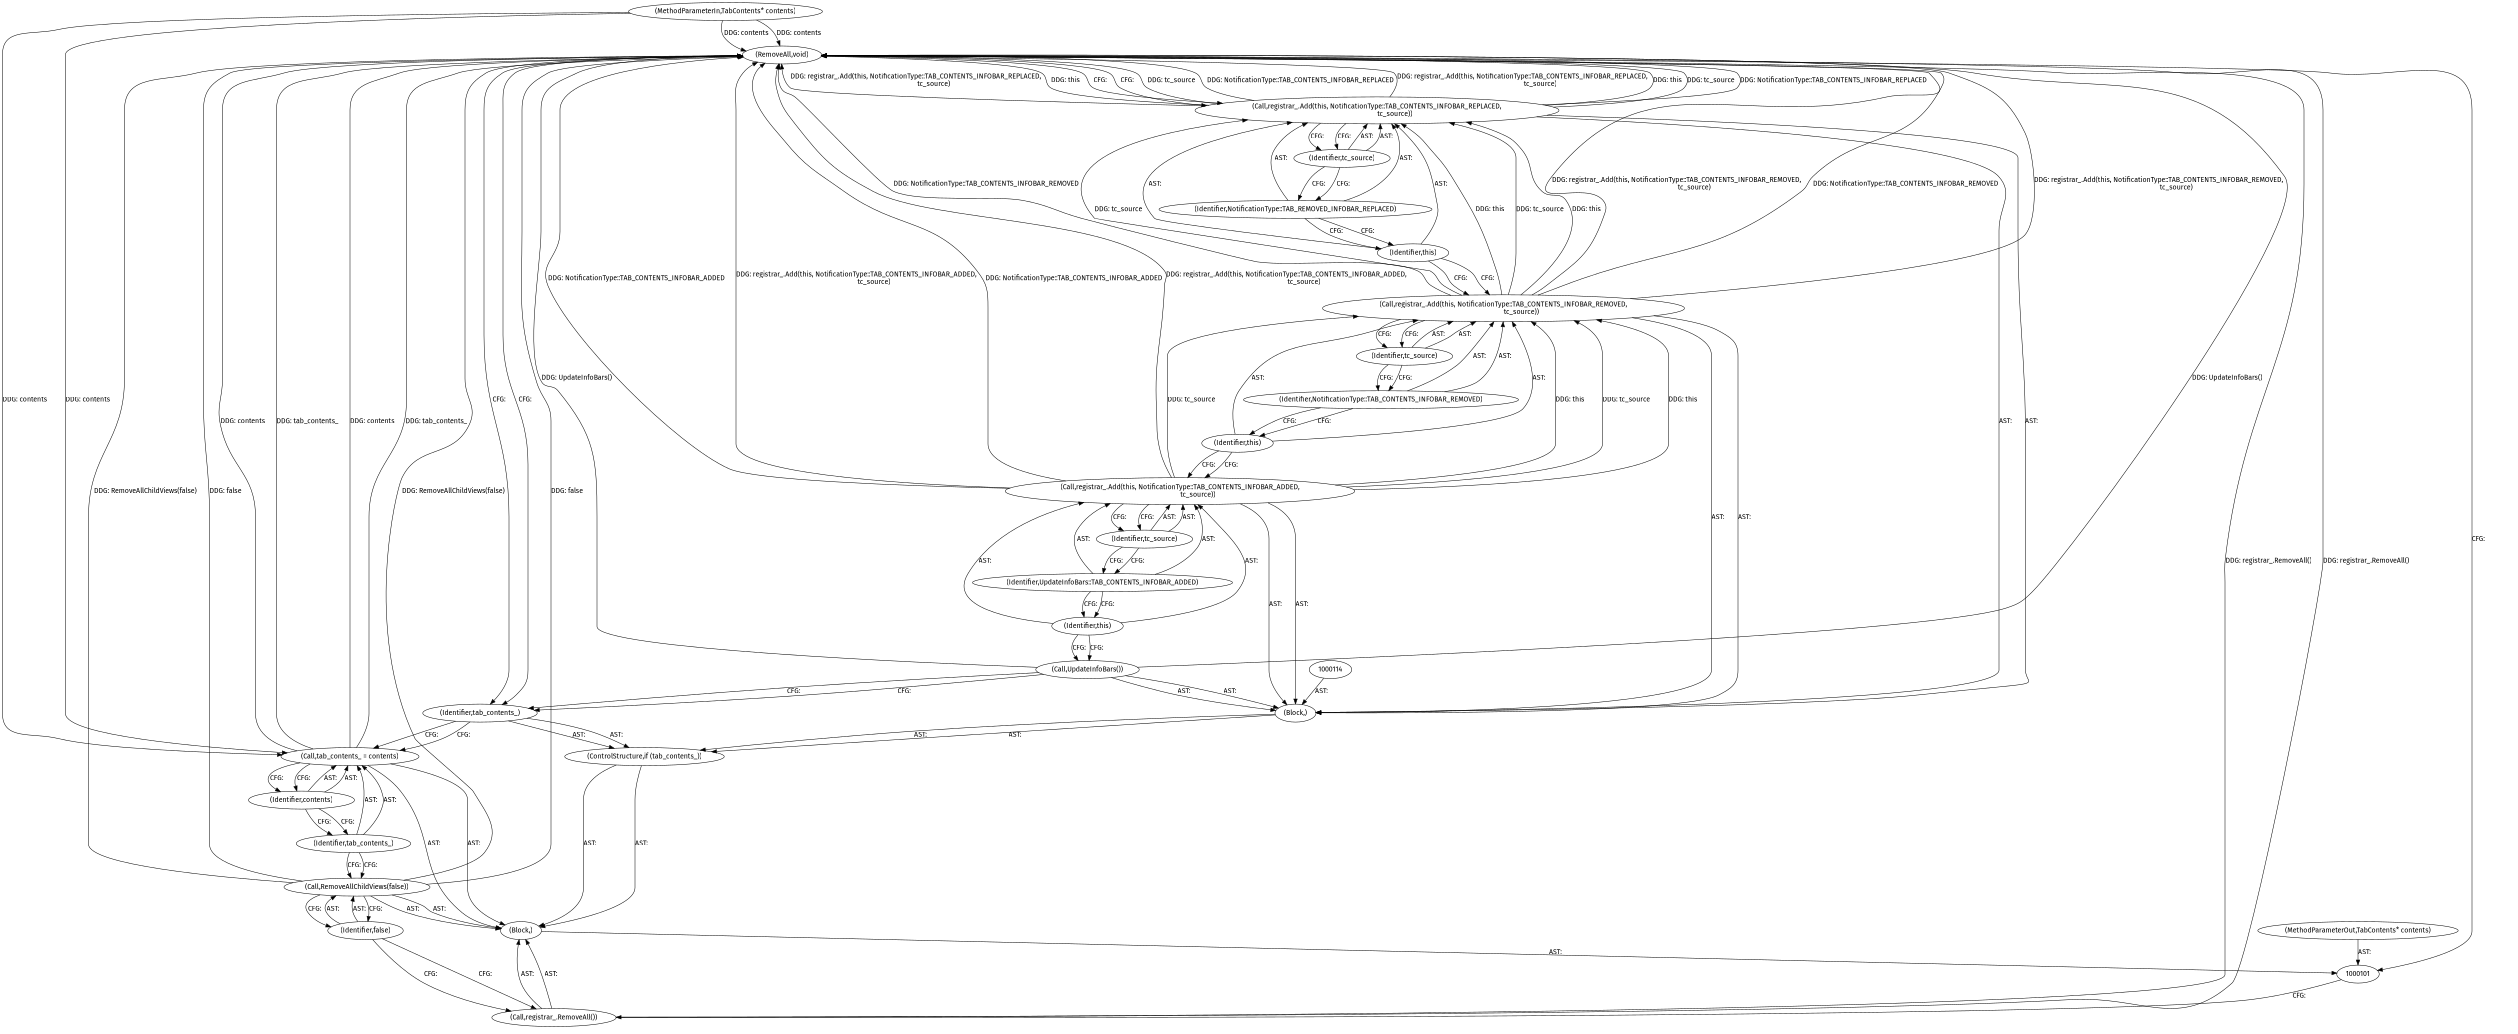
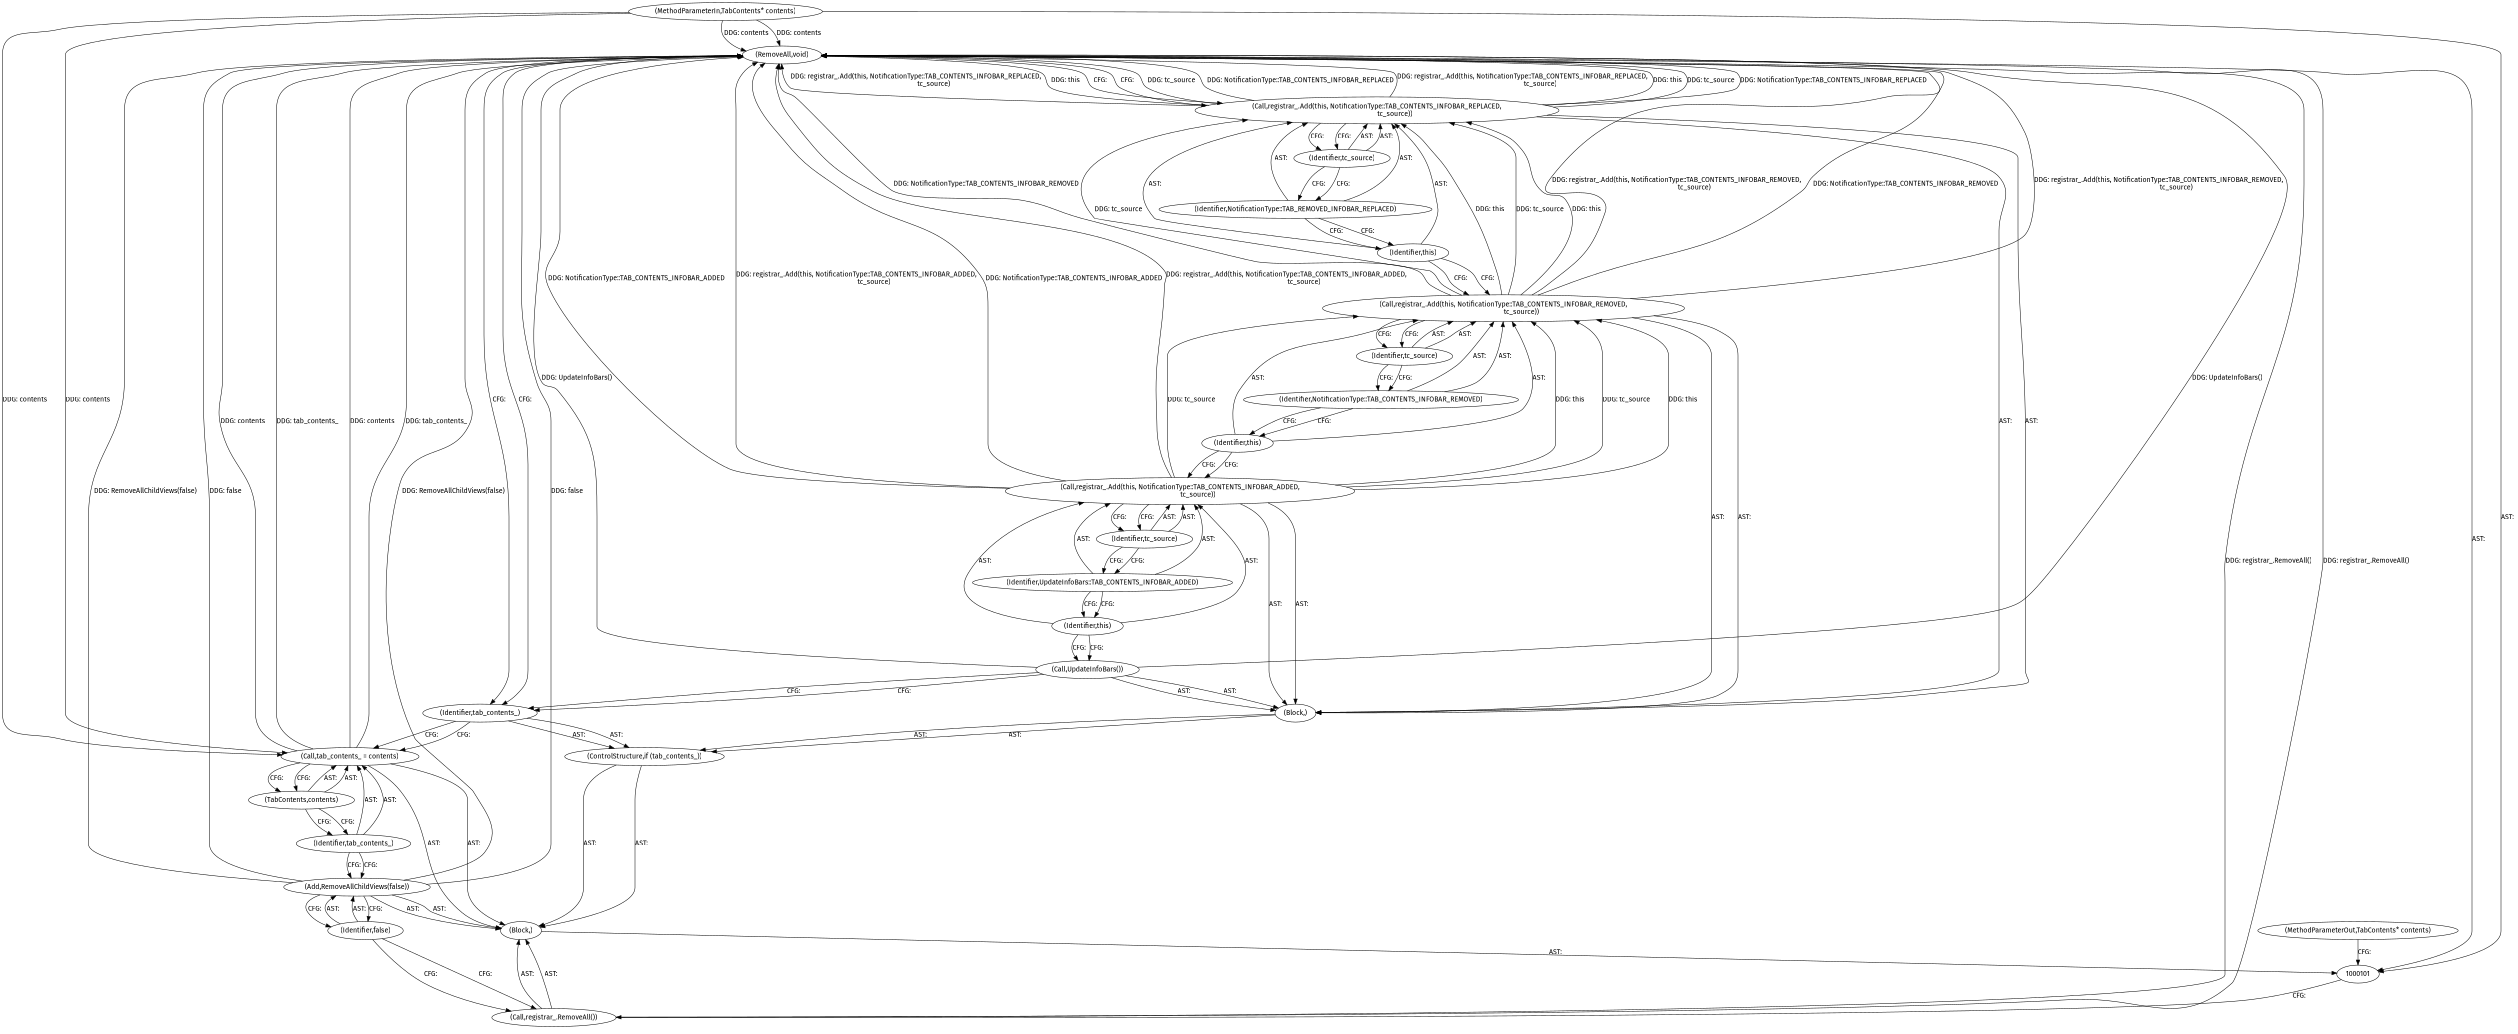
edge "(MethodParameterIn,TabContents* contents)" -> "1000101": added, label "AST:"
edge "(RemoveAll,void)" -> "1000101": label "CFG: " -> "AST: "
node "1000114": removed
node "(Identifier,contents)": label "(Identifier,contents)" -> "(TabContents,contents)"
node "(Call,RemoveAllChildViews(false))": label "(Call,RemoveAllChildViews(false))" -> "(Add,RemoveAllChildViews(false))"
edge "(MethodParameterOut,TabContents* contents)" -> "1000101": label "AST: " -> "CFG: "
